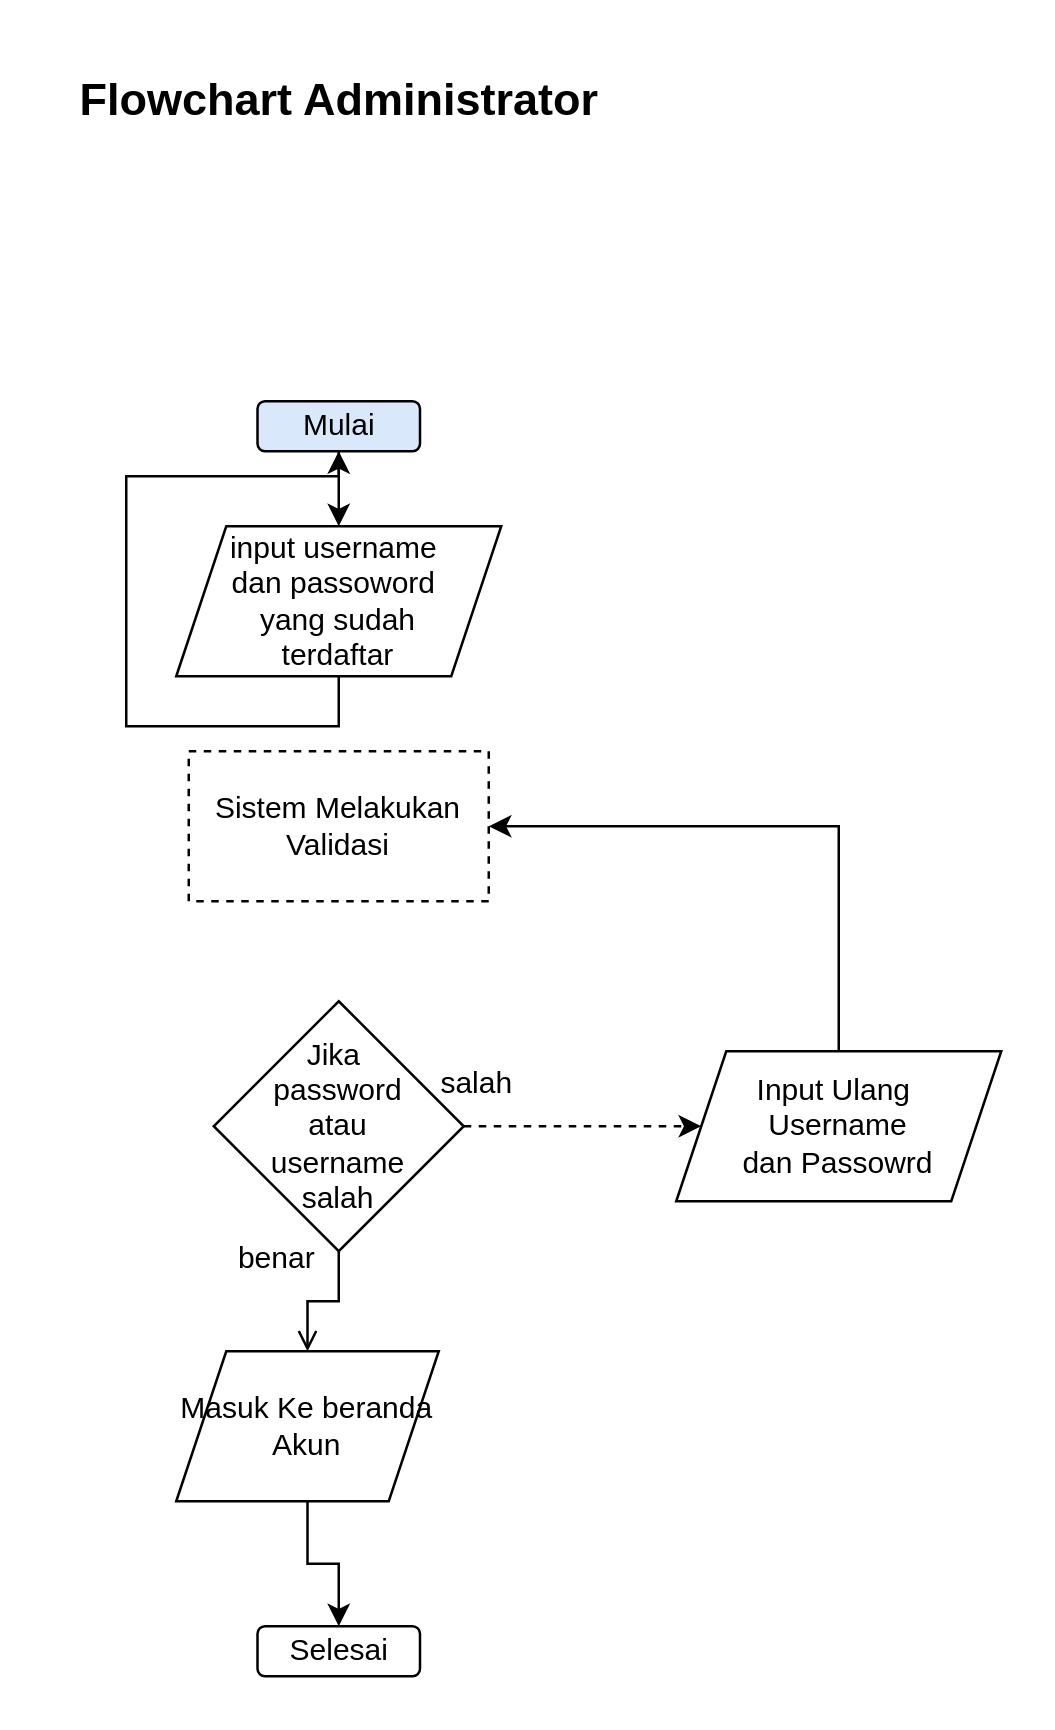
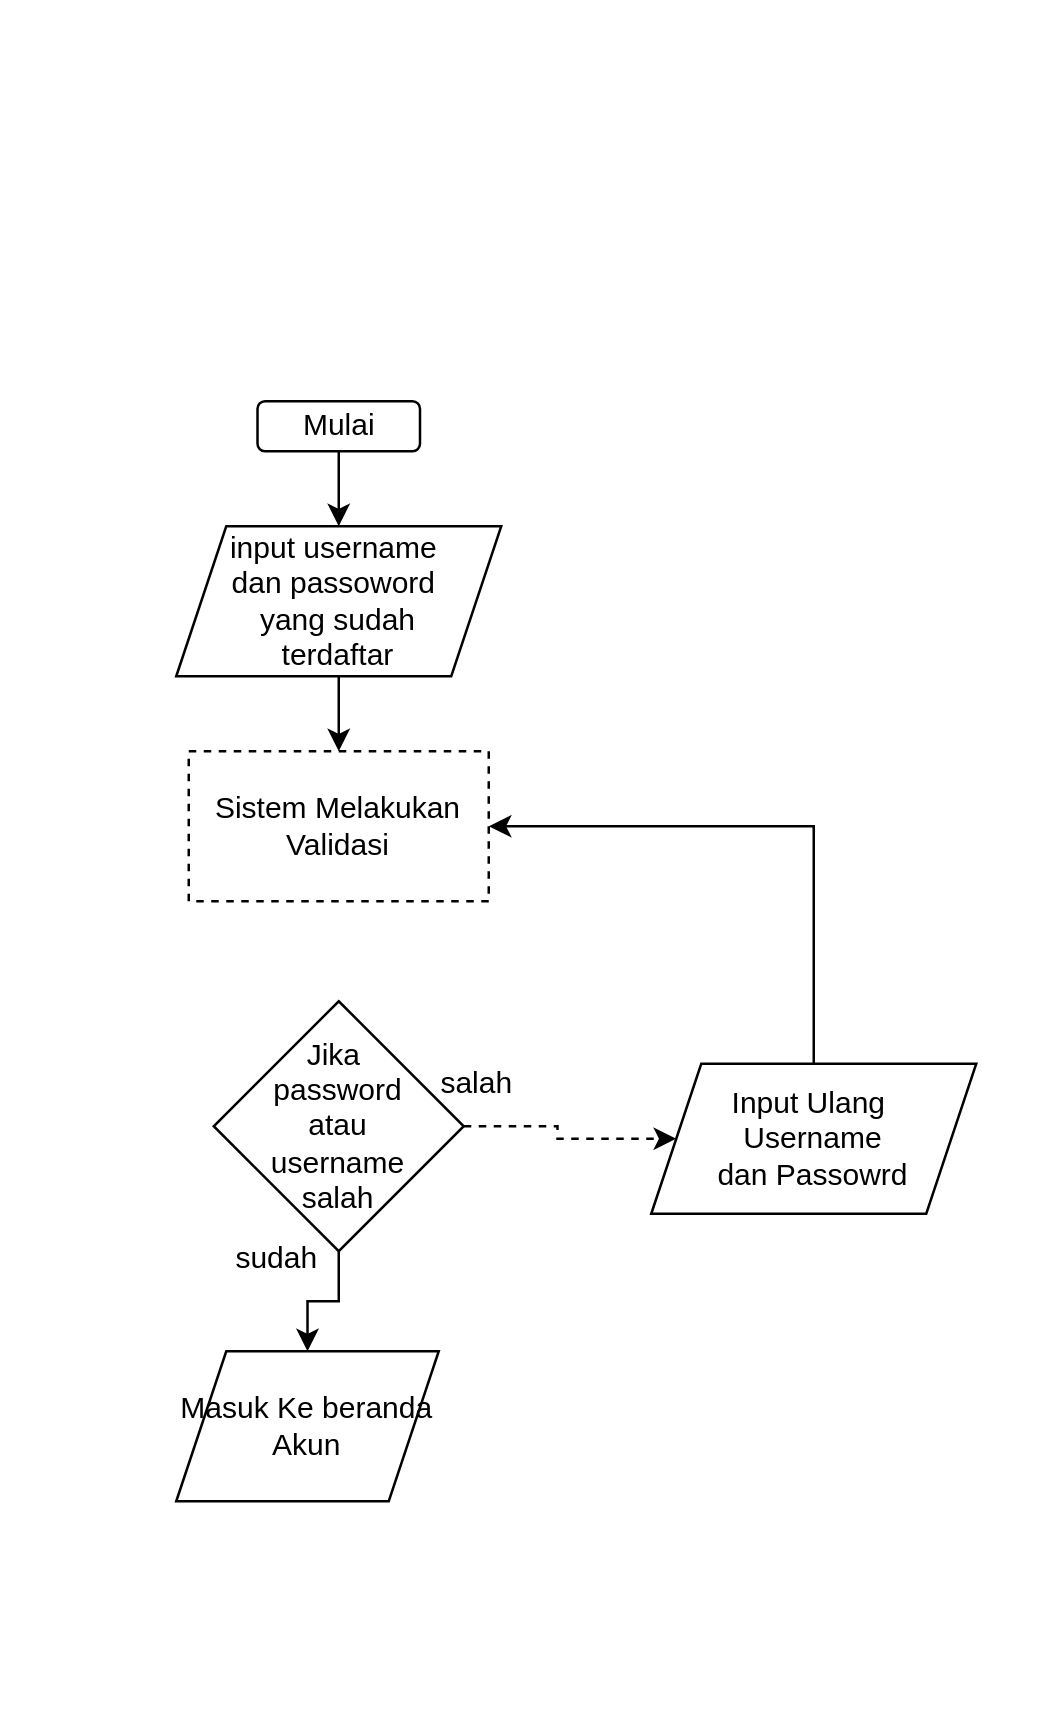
node "Flowchart Administrator": removed
node "Mulai": fillcolor #dae8fc -> #ffffff
edge "input username dan passoword yang sudah terdaftar" -> "Mulai": now "input username dan passoword yang sudah terdaftar" -> "Sistem Melakukan Validasi"
node "Input Ulang Username dan Passowrd": moved (839, 1126) -> (814, 1139)
node "benar": label "benar" -> "sudah"
edge "Jika password atau username salah" -> "Masuk Ke beranda Akun": arrowhead open -> classic
edge "Masuk Ke beranda Akun" -> "Selesai": removed
node "Selesai": removed
